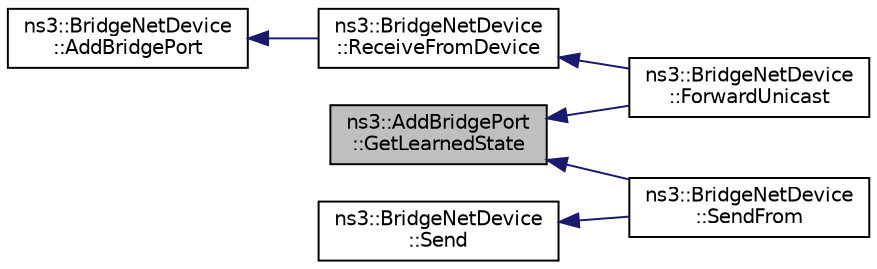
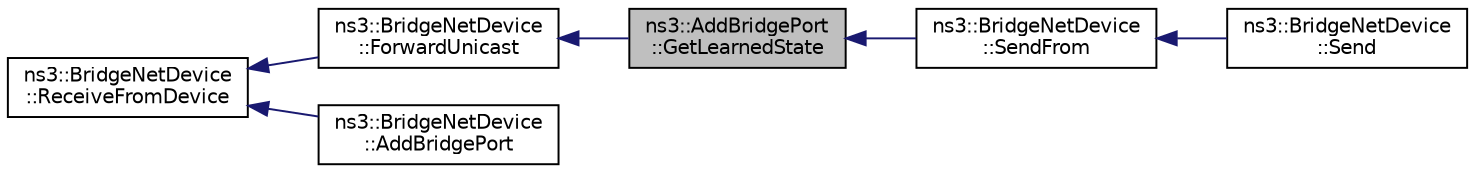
edge "ns3::BridgeNetDevice ::ReceiveFromDevice" -> "ns3::BridgeNetDevice ::AddBridgePort": reversed
edge "ns3::BridgeNetDevice ::ForwardUnicast" -> "ns3::AddBridgePort ::GetLearnedState": reversed
edge "ns3::BridgeNetDevice ::SendFrom" -> "ns3::BridgeNetDevice ::Send": reversed
